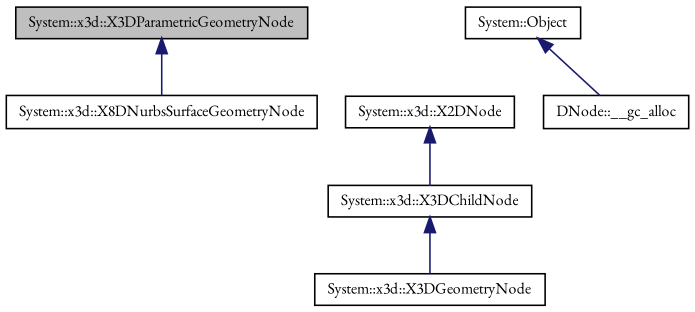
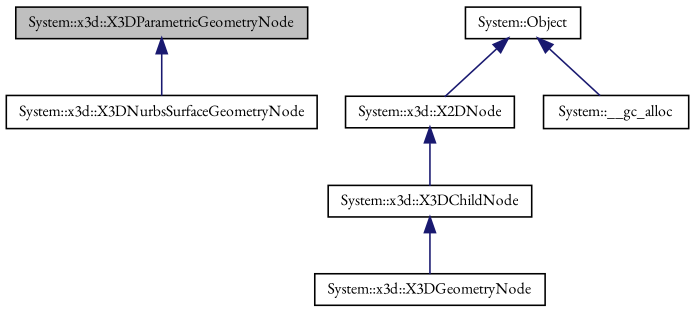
edge "System::x3d::X2DNode" -> "System::Object": added
node "System::x3d::X8DNurbsSurfaceGeometryNode": label "System::x3d::X8DNurbsSurfaceGeometryNode" -> "System::x3d::X3DNurbsSurfaceGeometryNode"
node "DNode::__gc_alloc": label "DNode::__gc_alloc" -> "System::__gc_alloc"
